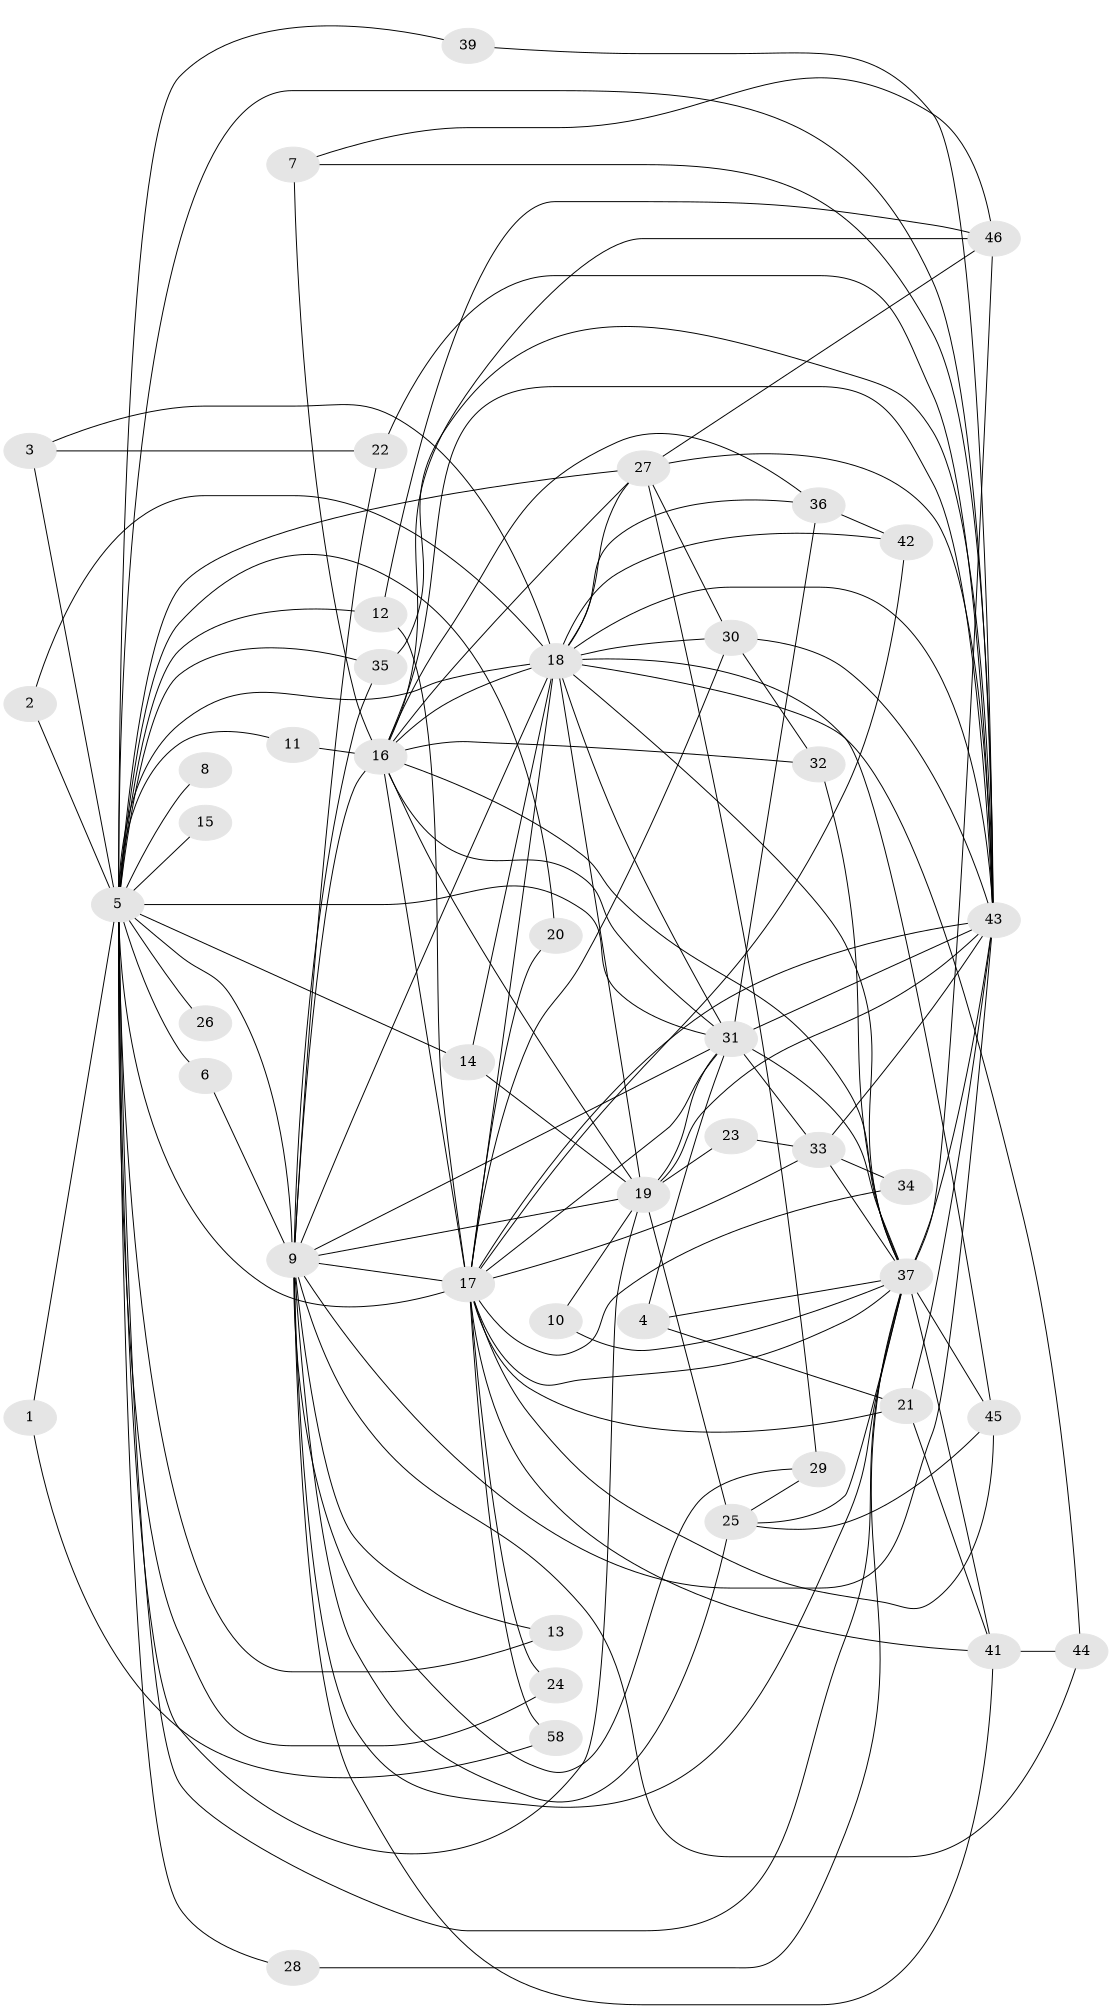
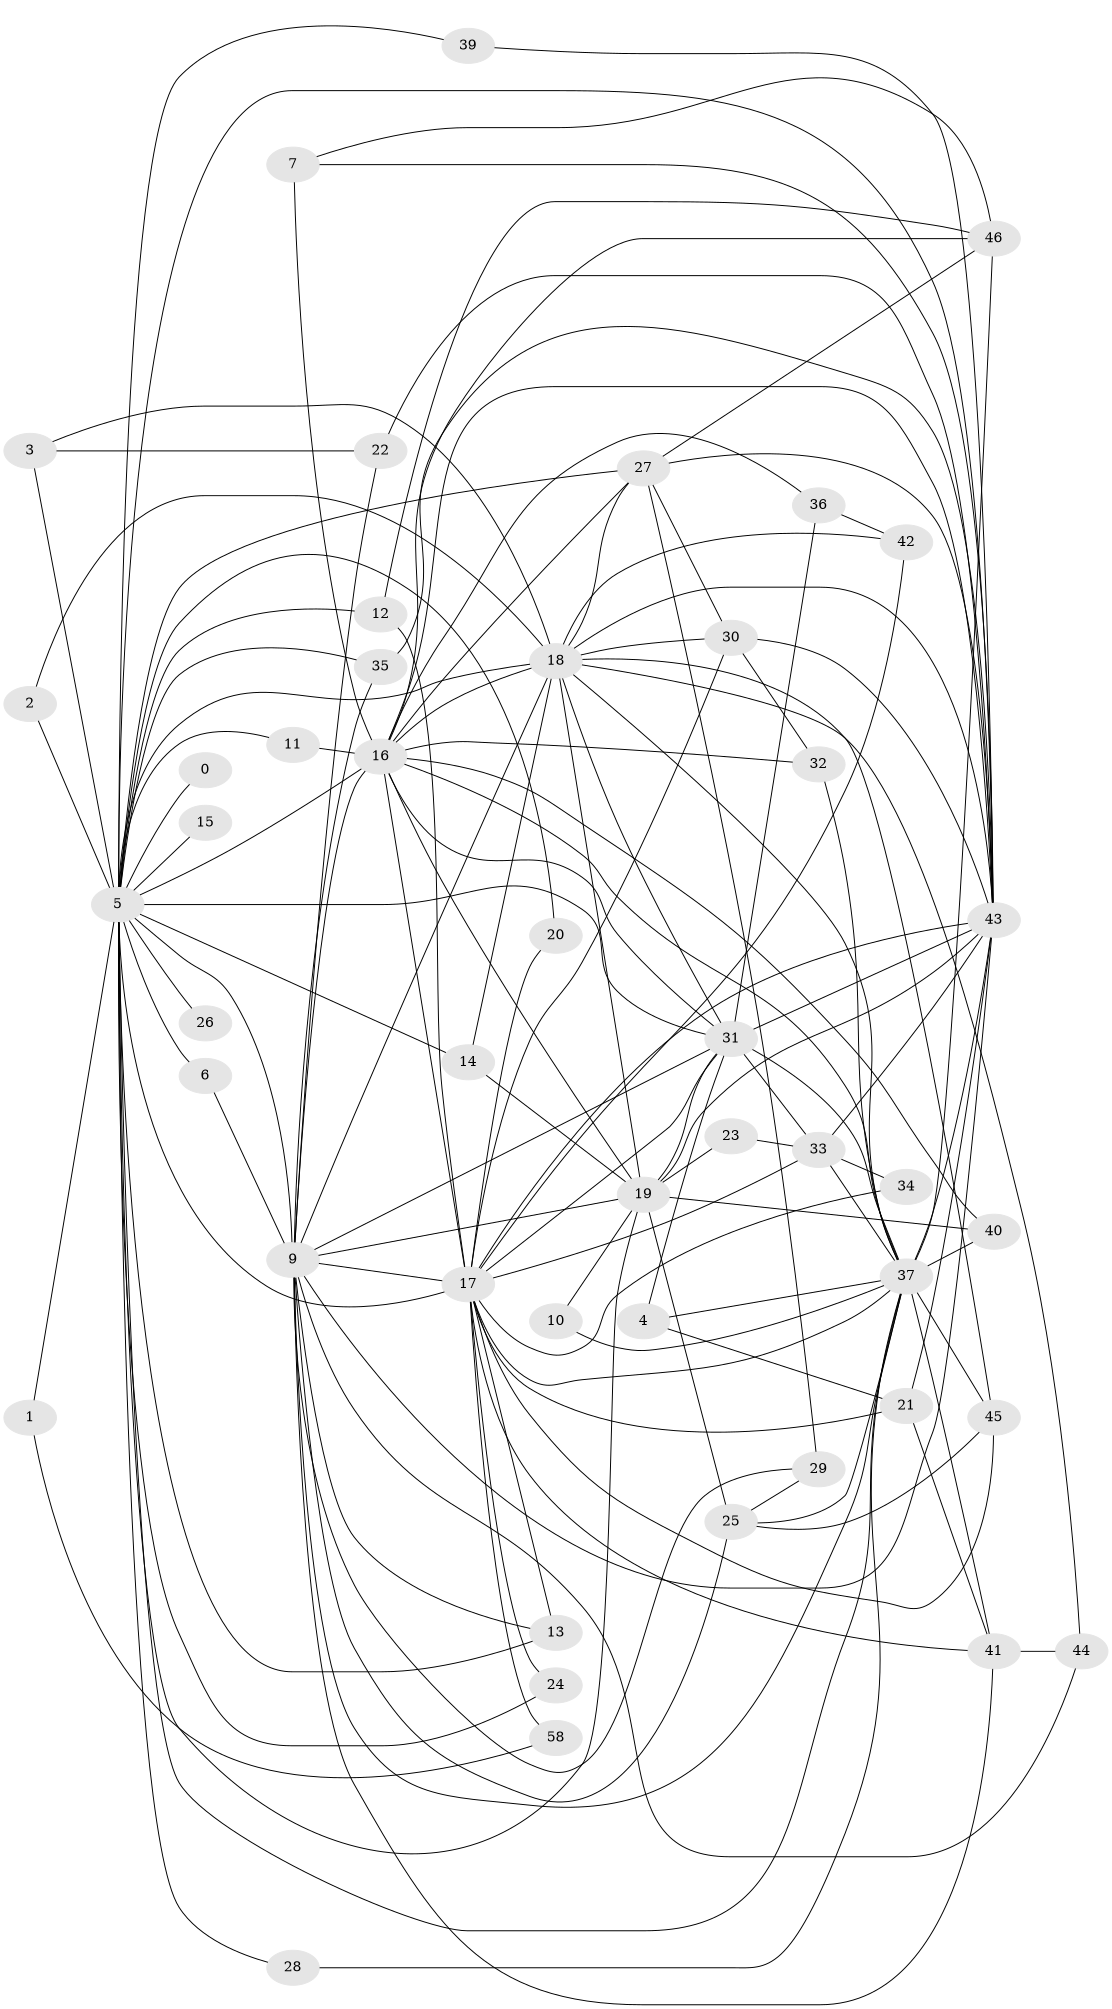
edge "36" -- "18": removed
node "8": label "8" -> "0"
edge "16" -- "5": added
edge "18" -- "17": now "13" -- "17"
node "40": added
